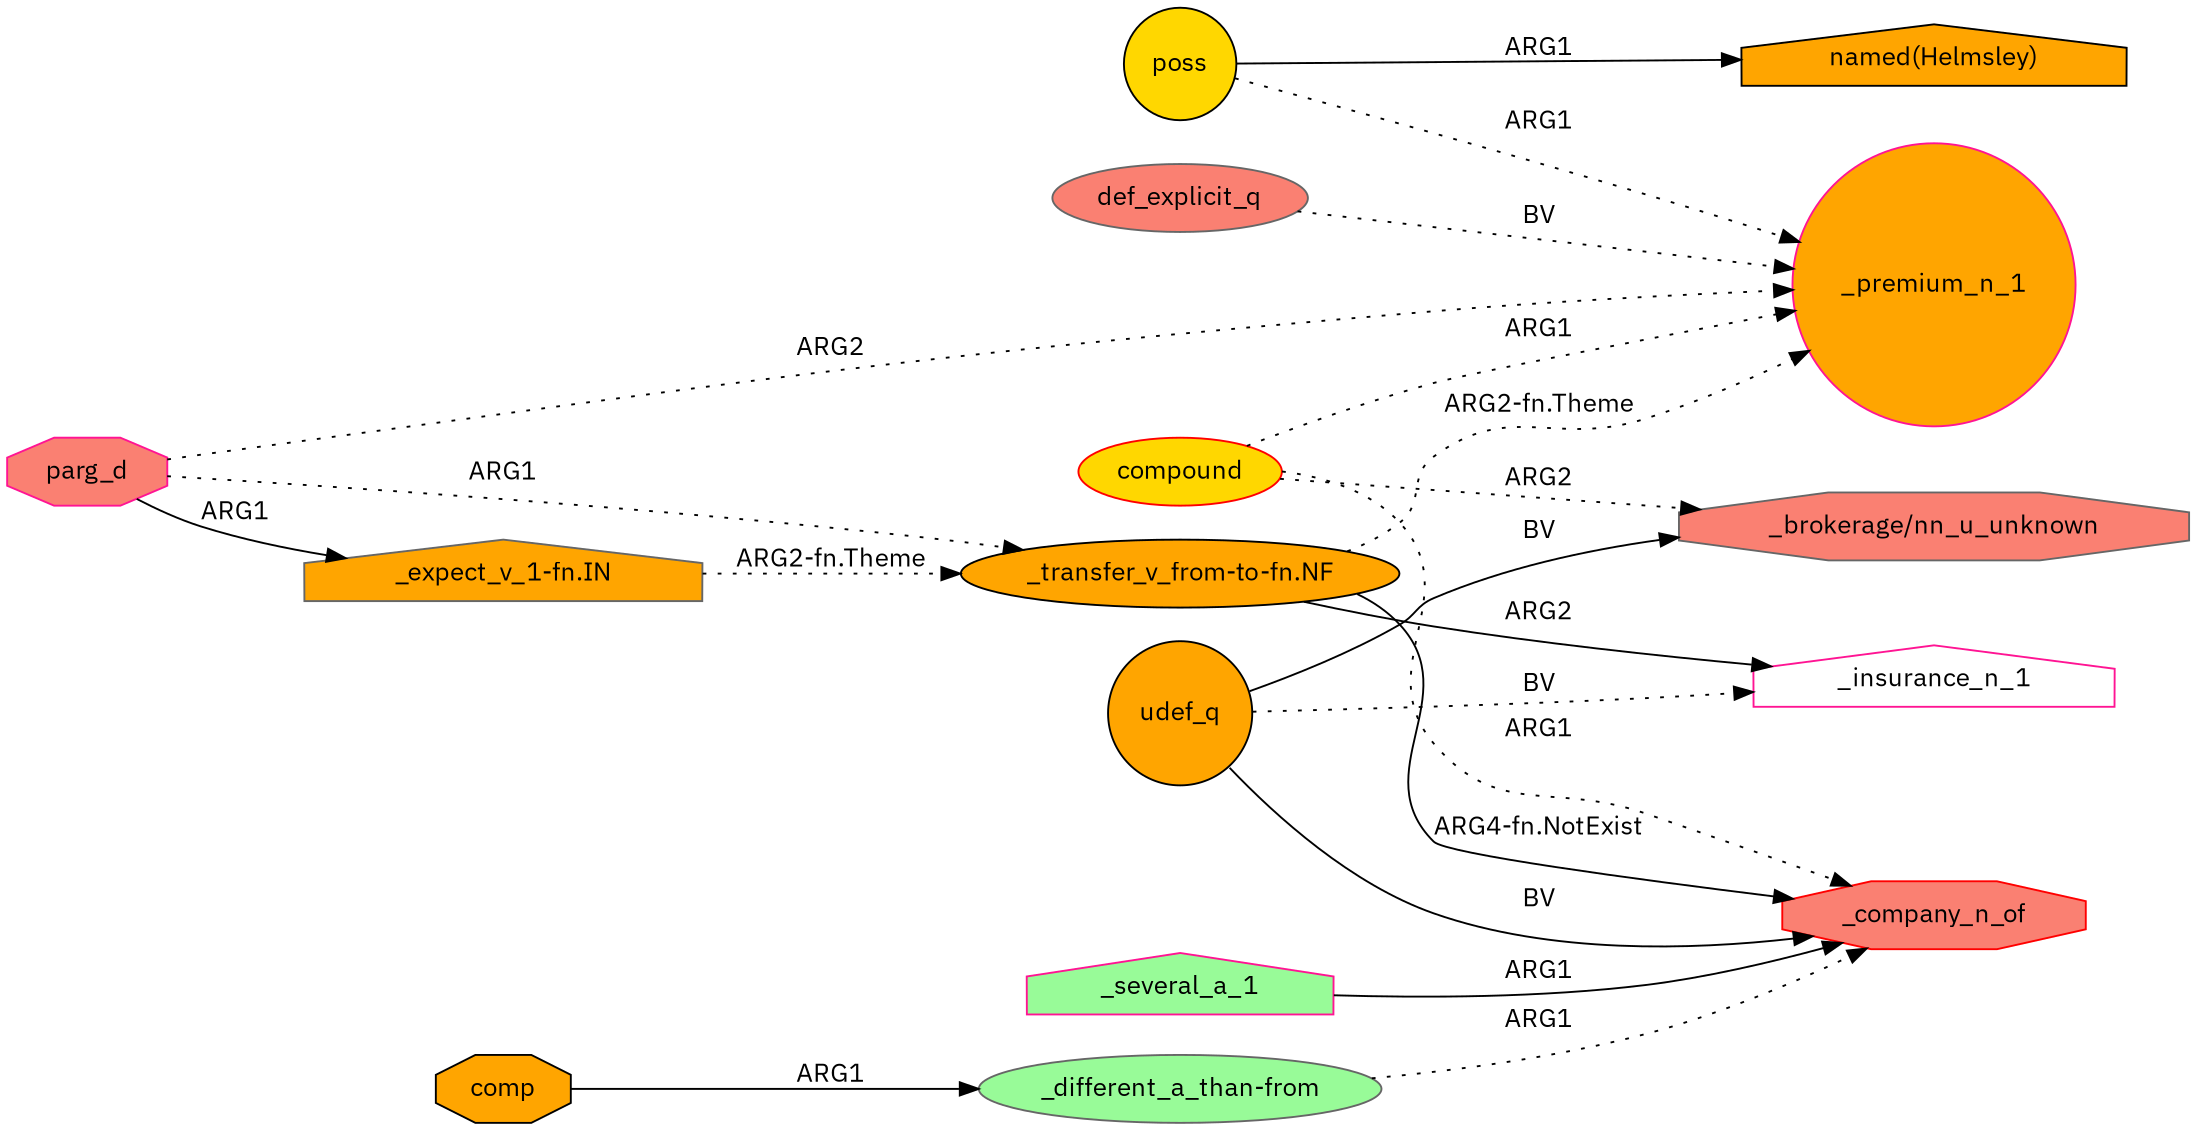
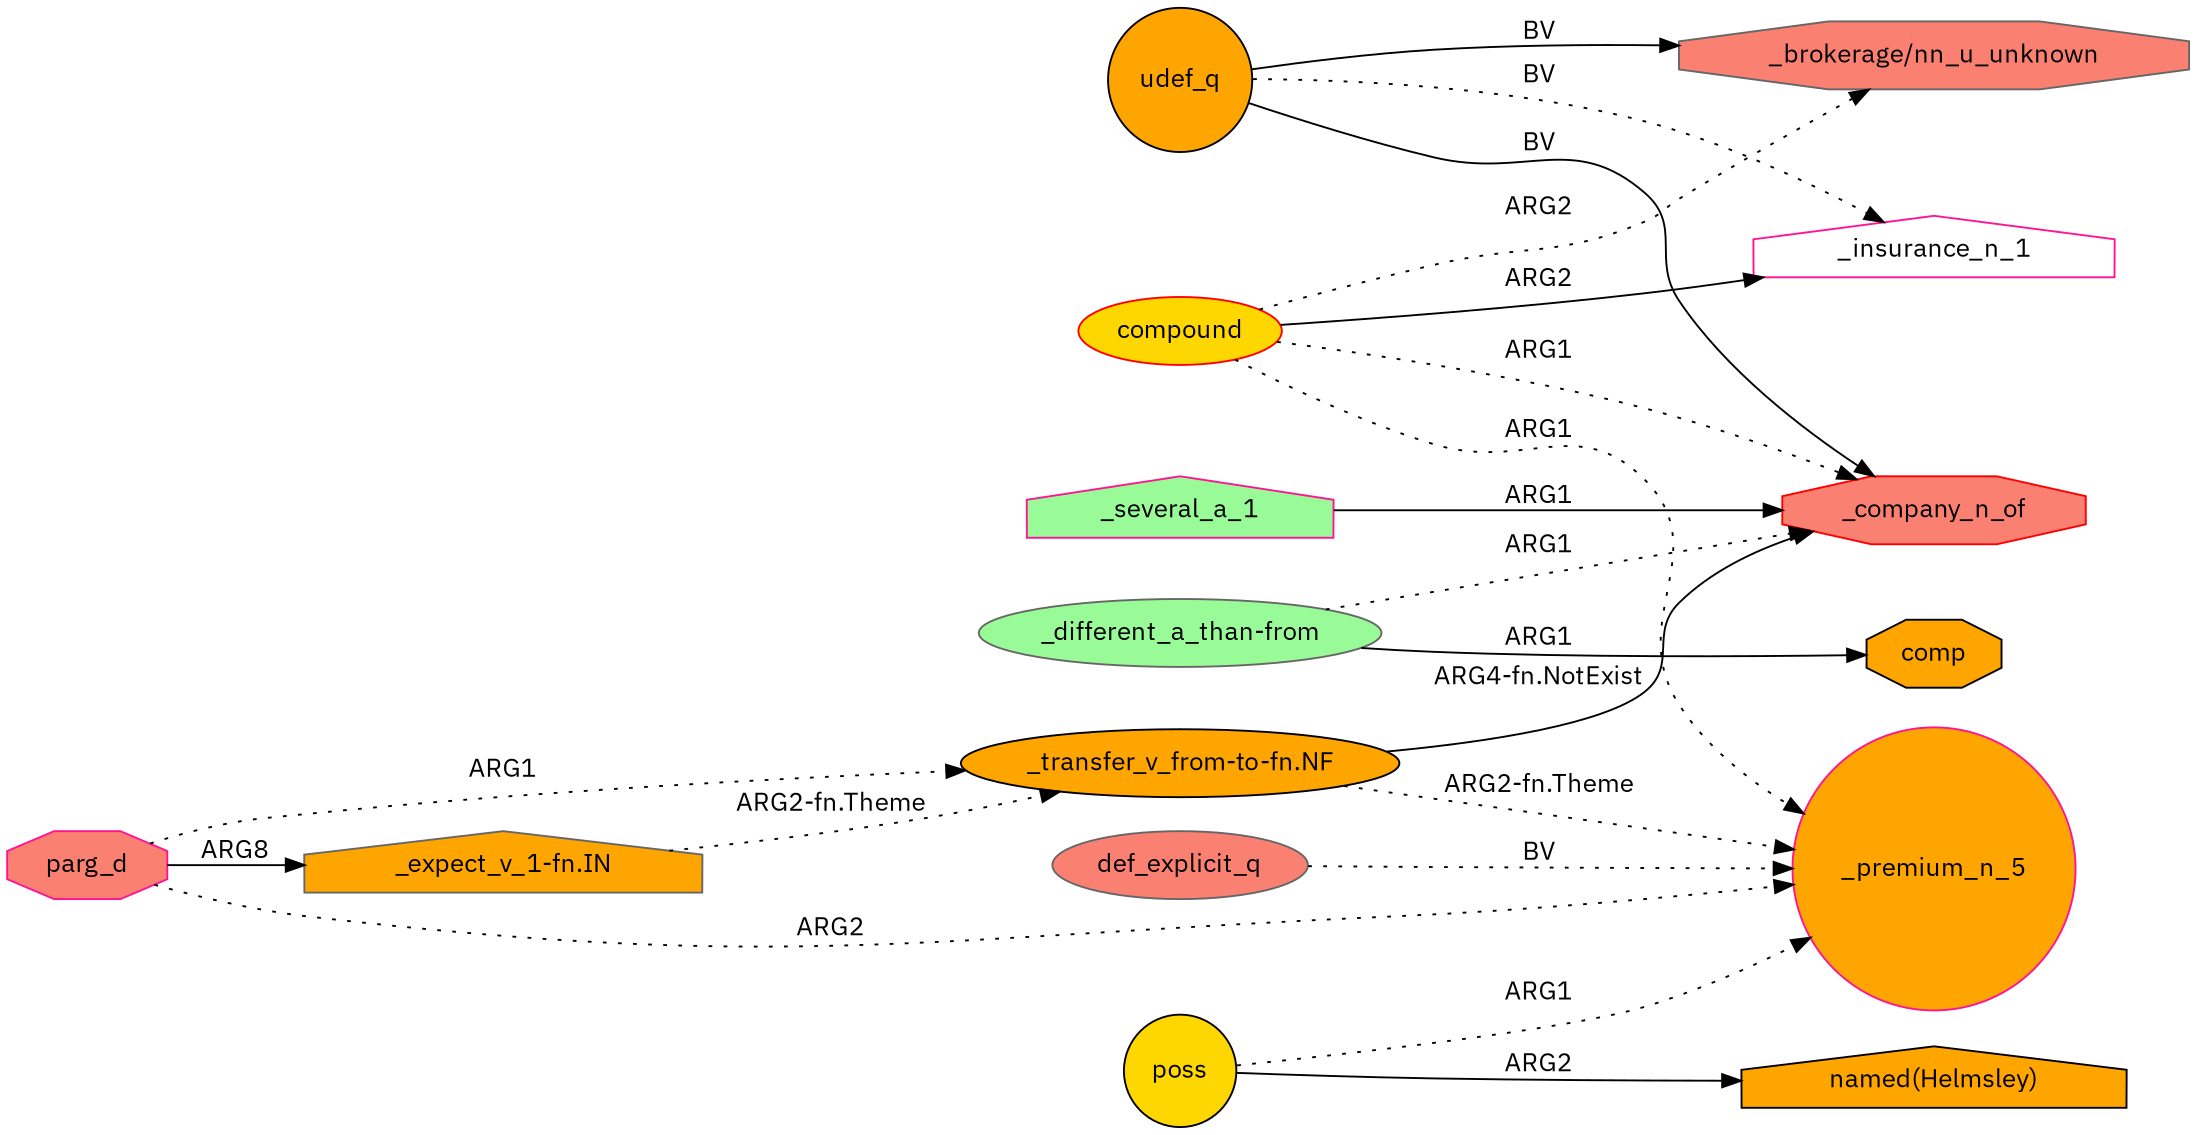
edge "poss" -> "named(Helmsley)": label "ARG1" -> "ARG2"
node "_premium_n_1": label "_premium_n_1" -> "_premium_n_5"
edge "parg_d" -> "_expect_v_1-fn.IN": label "ARG1" -> "ARG8"
edge "_transfer_v_from-to-fn.NF" -> "_insurance_n_1": now "compound" -> "_insurance_n_1"
edge "comp" -> "_different_a_than-from": reversed
